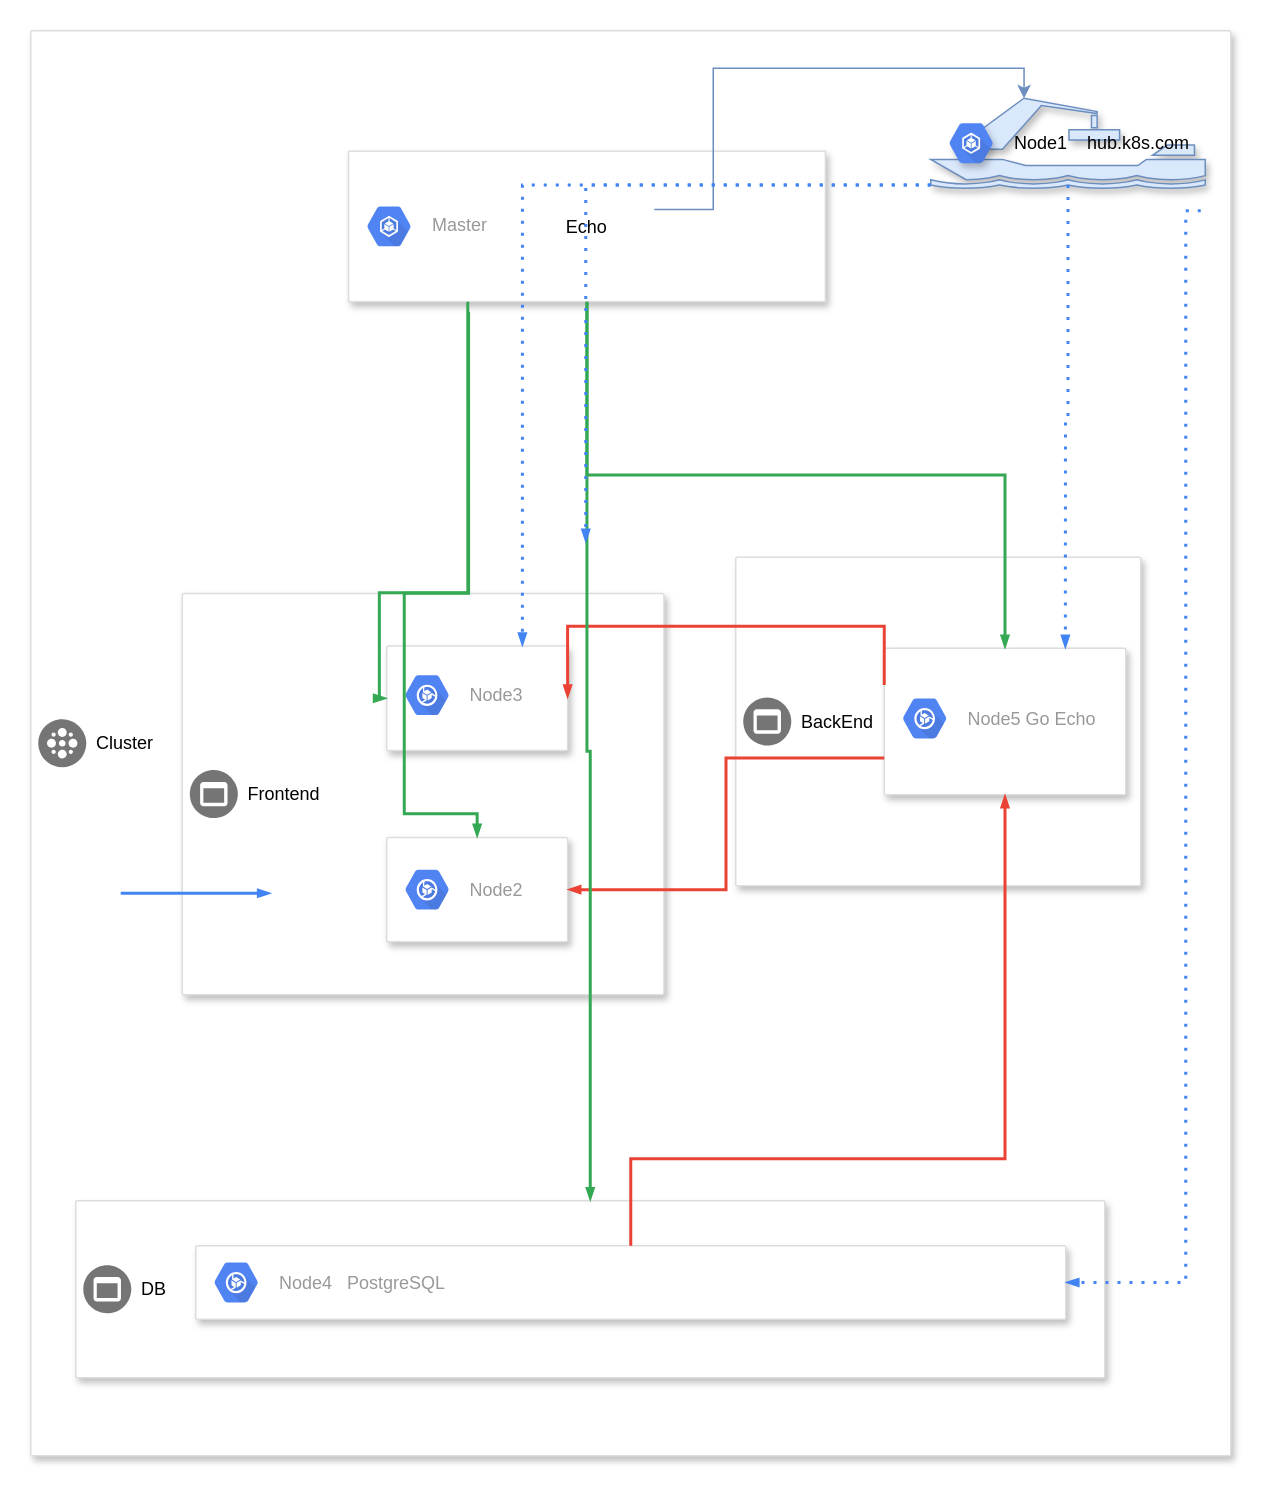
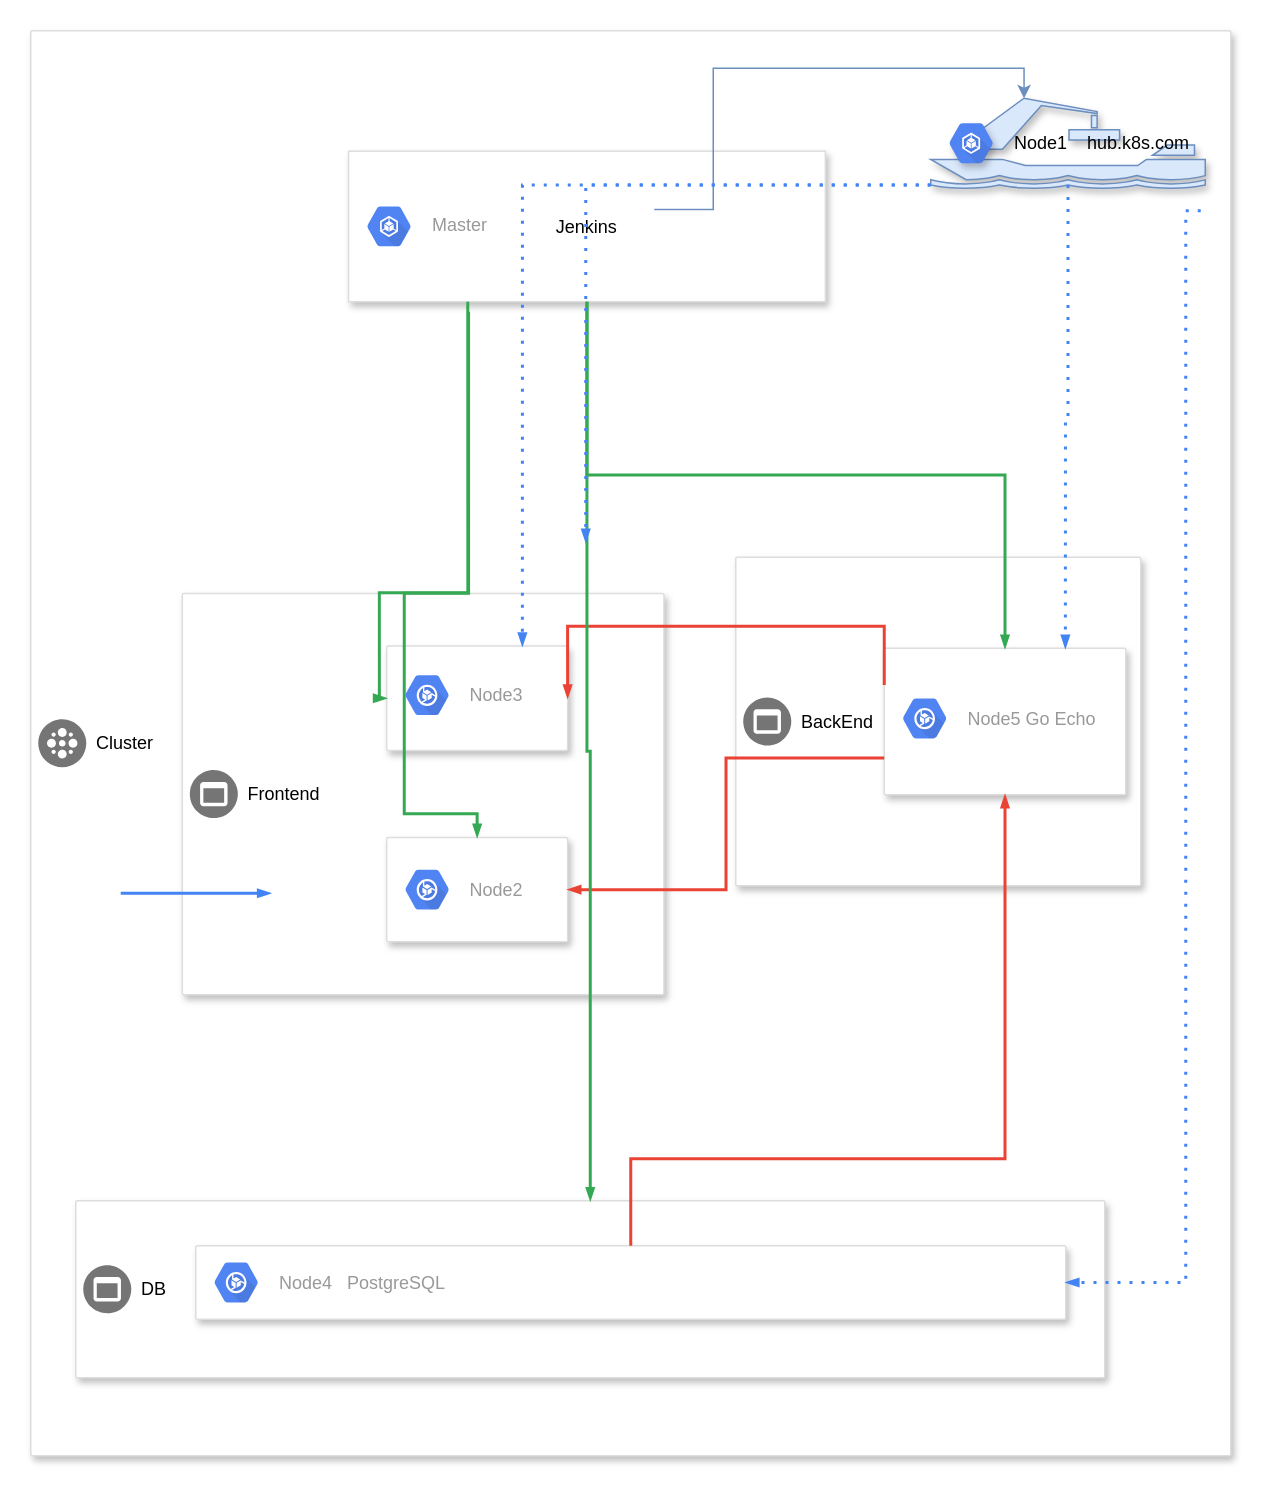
node "Echo": label "Echo" -> "Jenkins"
